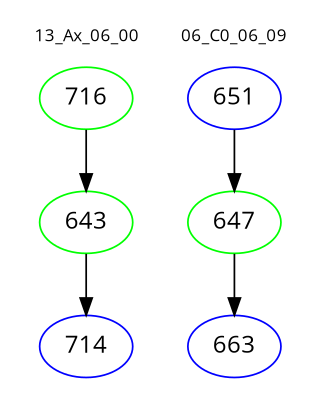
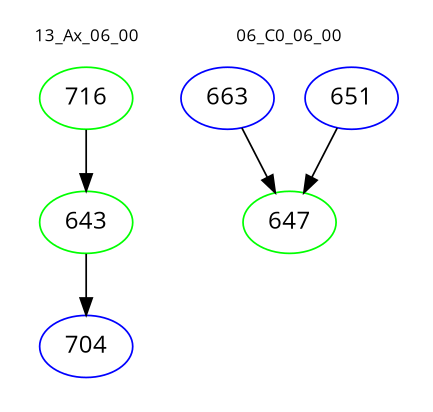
cluster "06_C0_06_09": label "06_C0_06_09" -> "06_C0_06_00"
edge "647" -> "663": reversed
node "714": label "714" -> "704"
